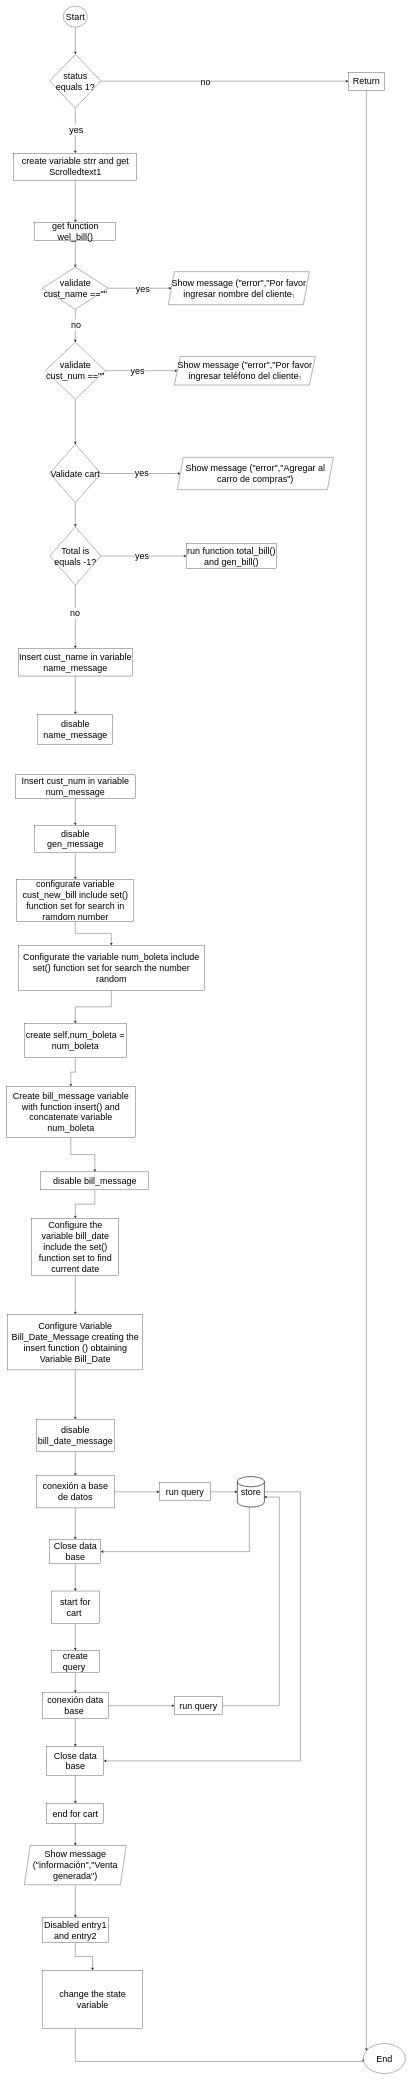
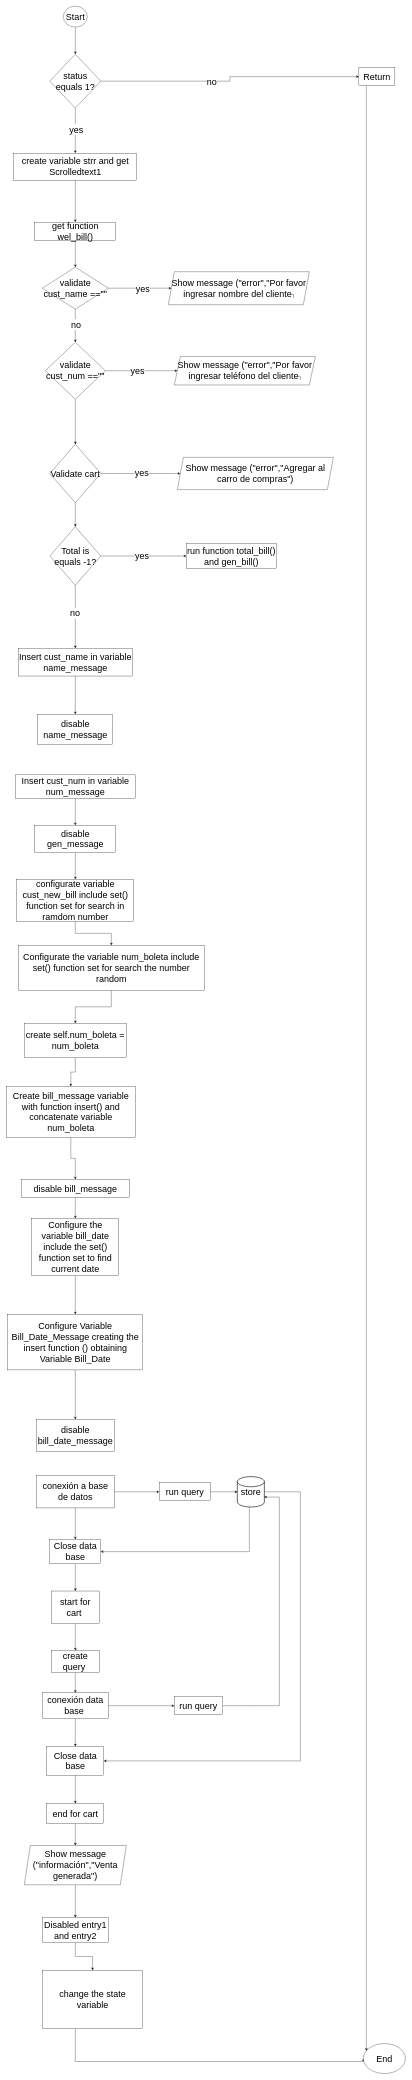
node "Return": moved (366, 81) -> (377, 77)
node "disable bill_message": moved (95, 1181) -> (75, 1188)
edge "disable bill_date_message" -> "conexión a base de datos": removed
